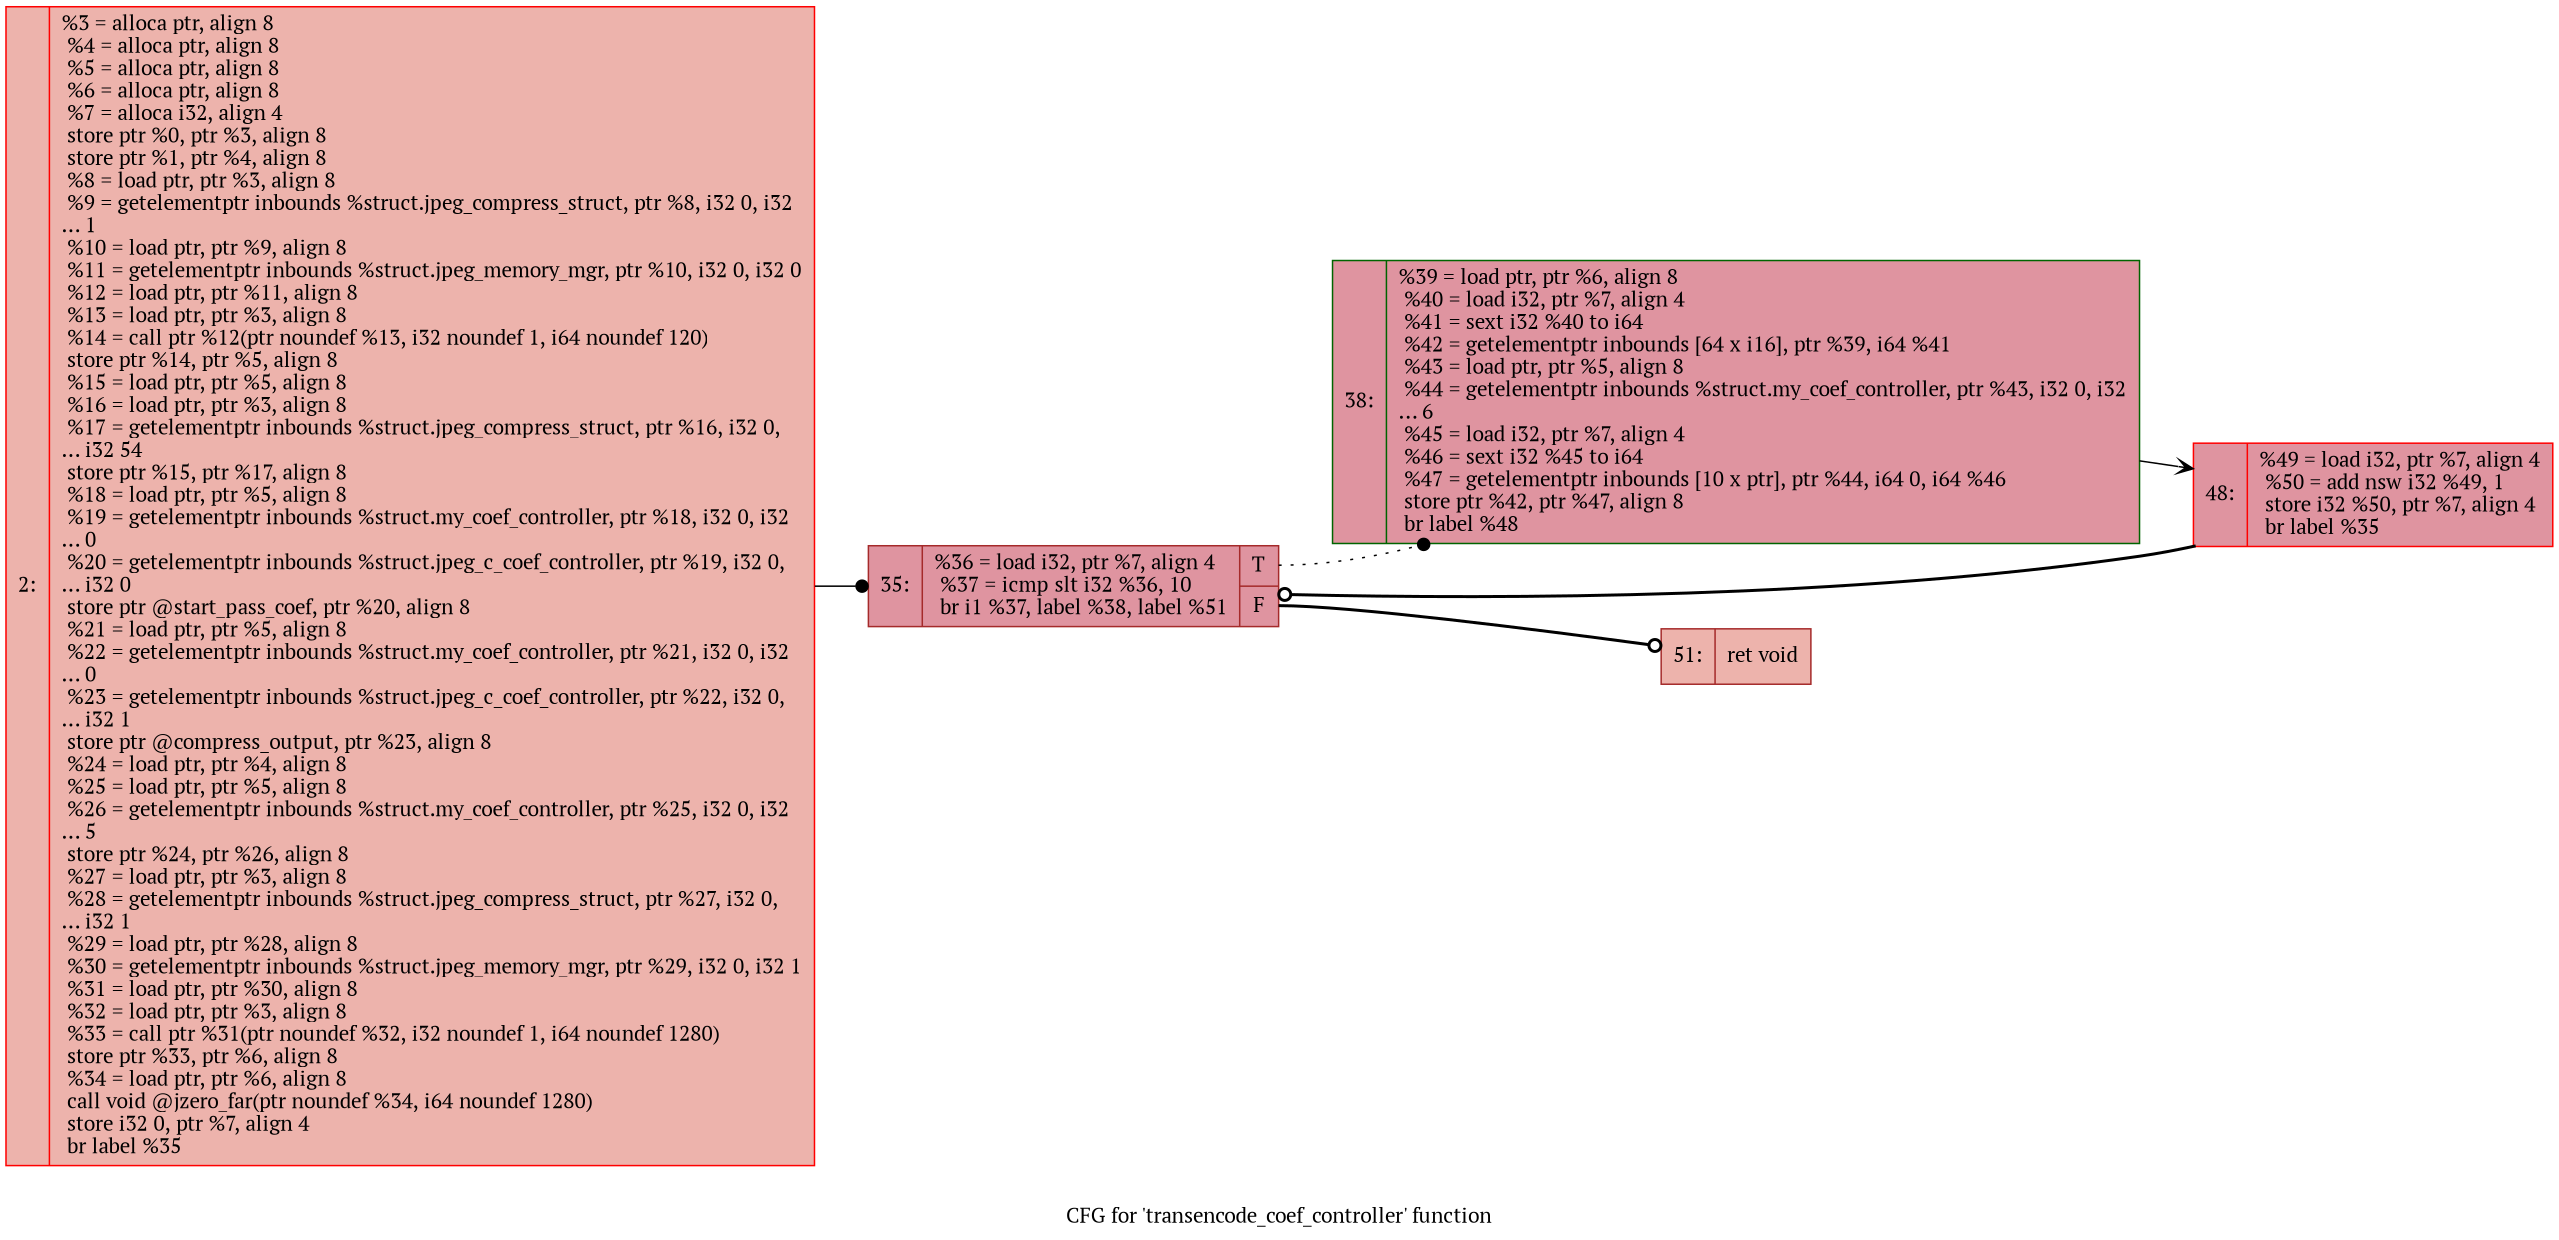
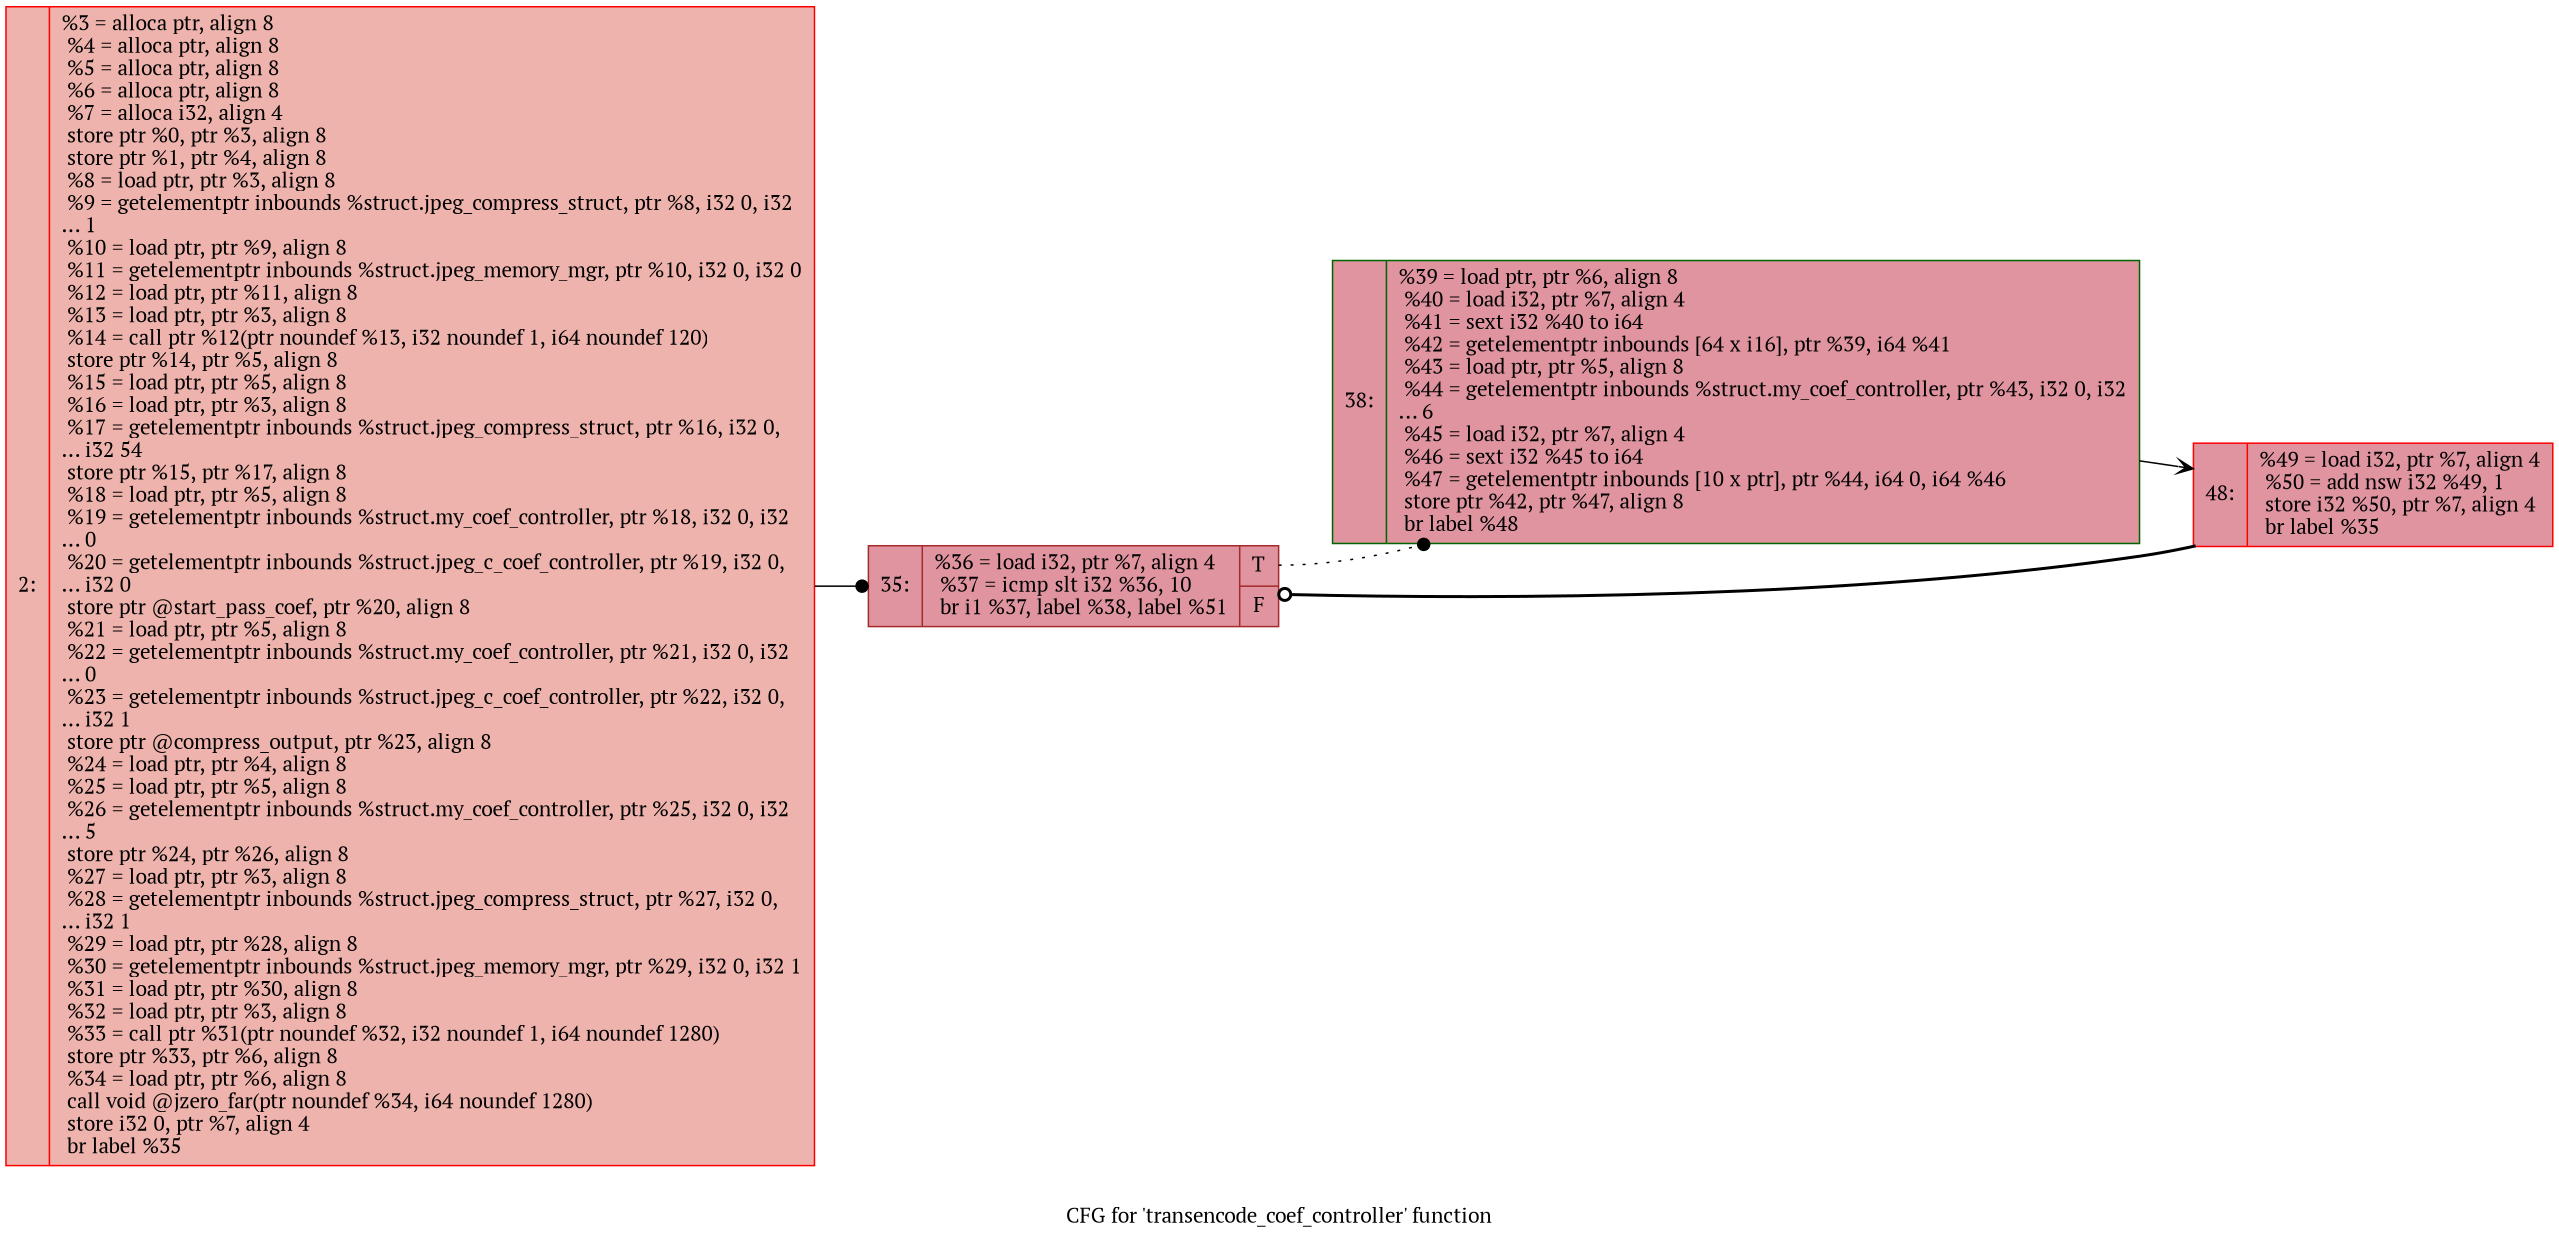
node "51:": removed
